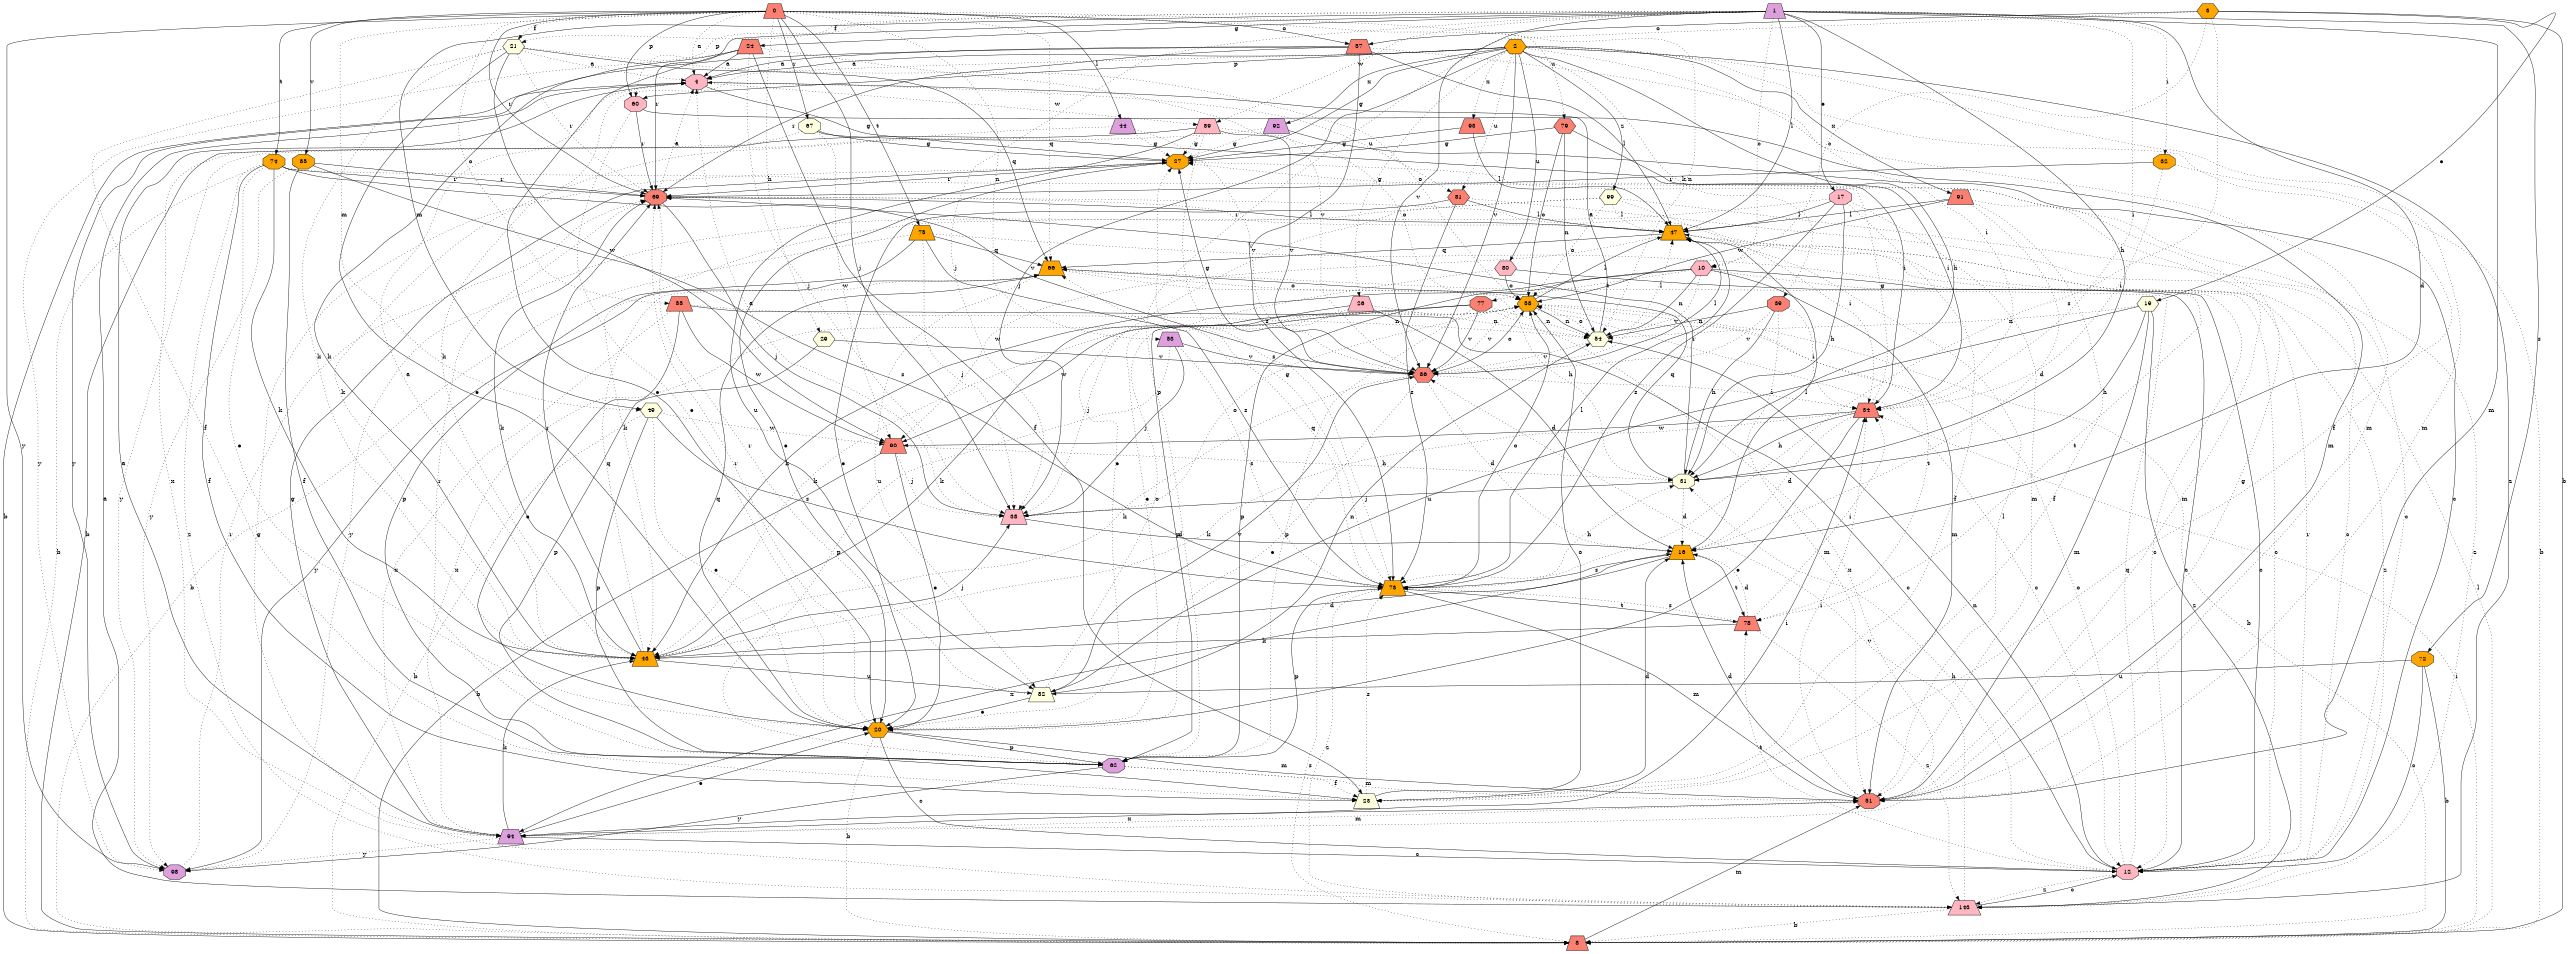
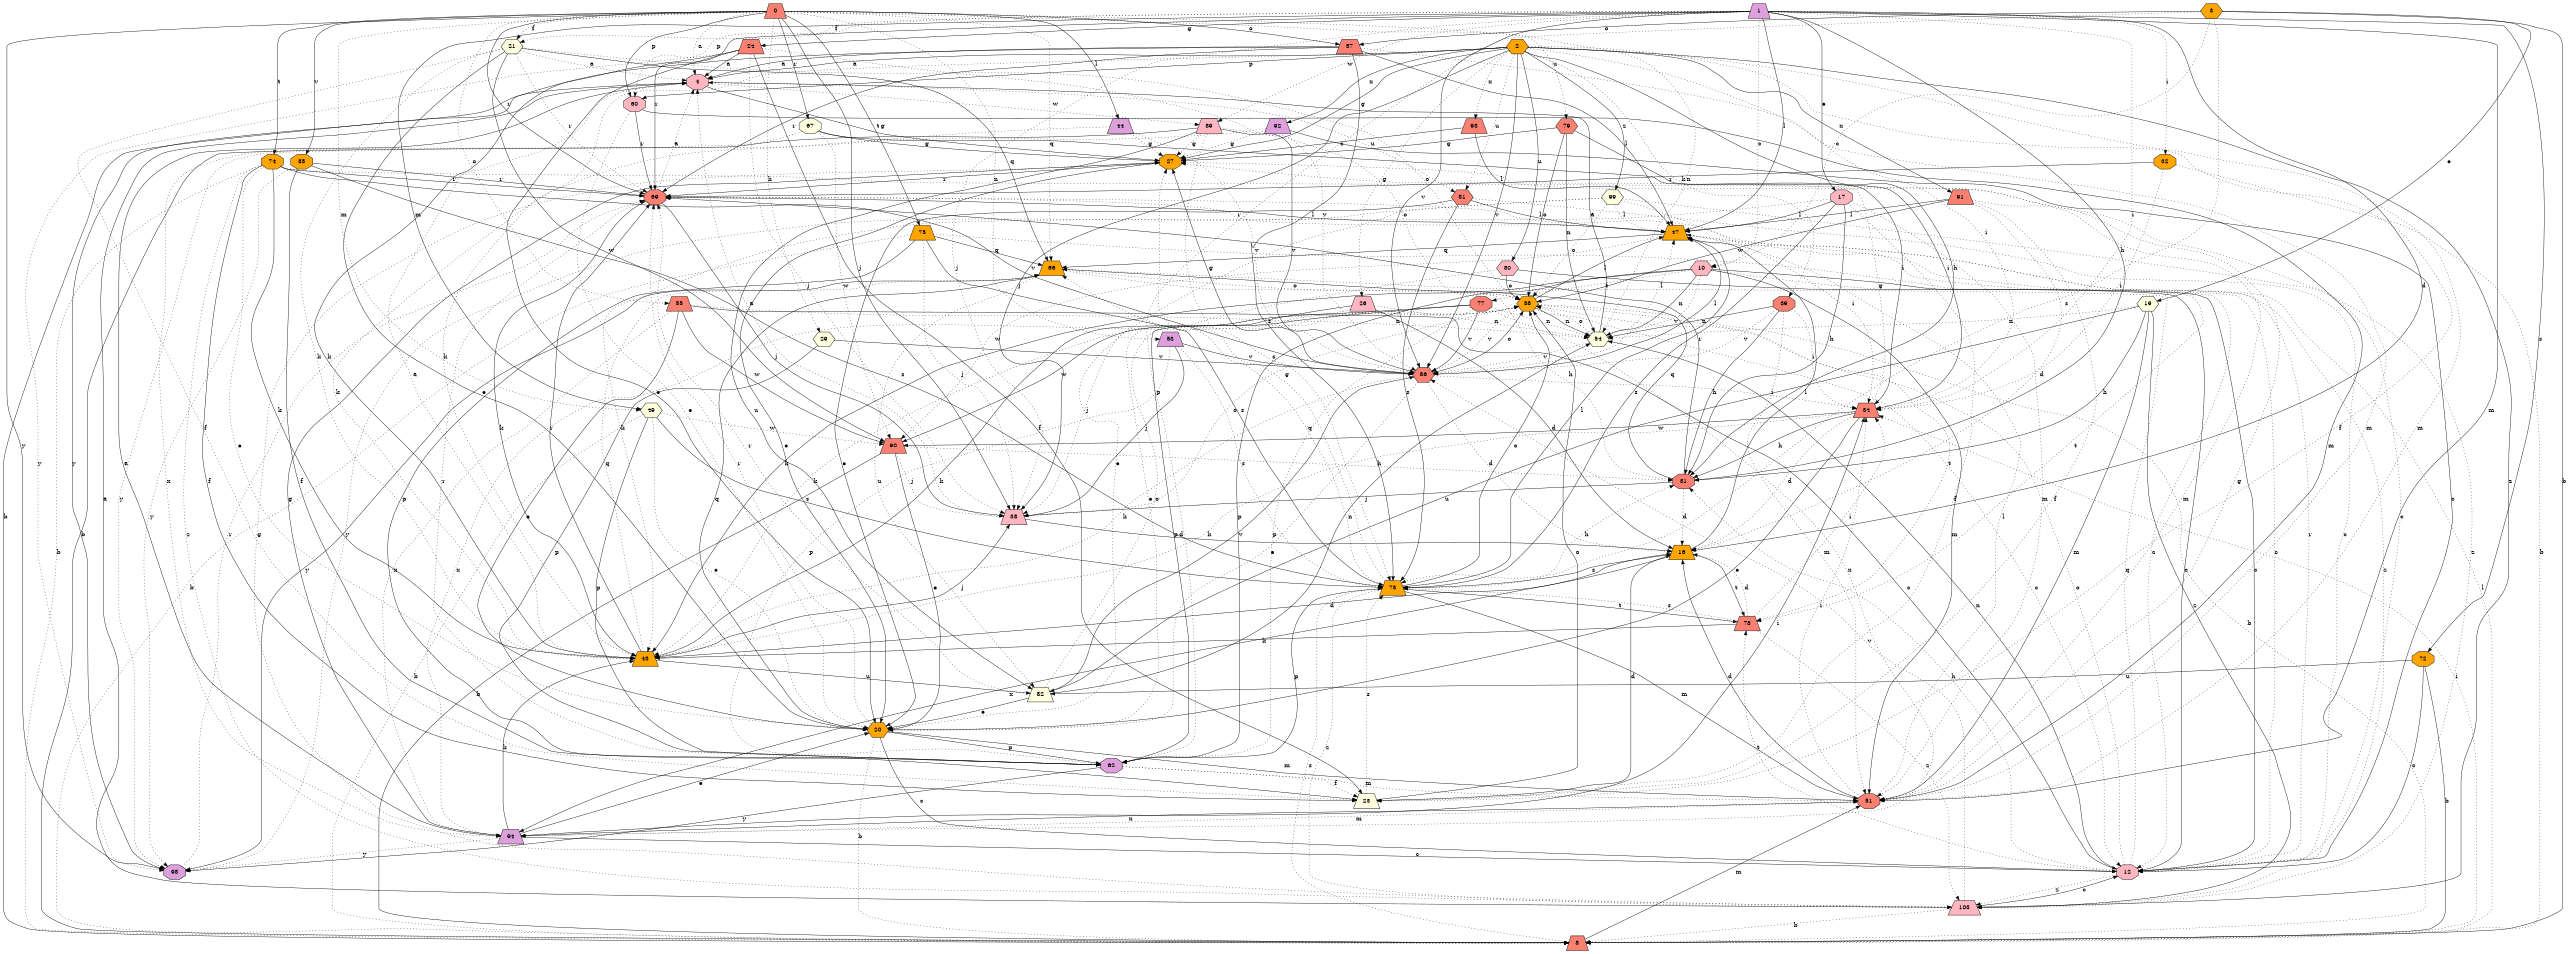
edge "93" -> "27": label "g" -> "c"
node "31": fillcolor lightyellow -> salmon
node "143": label "143" -> "103"
